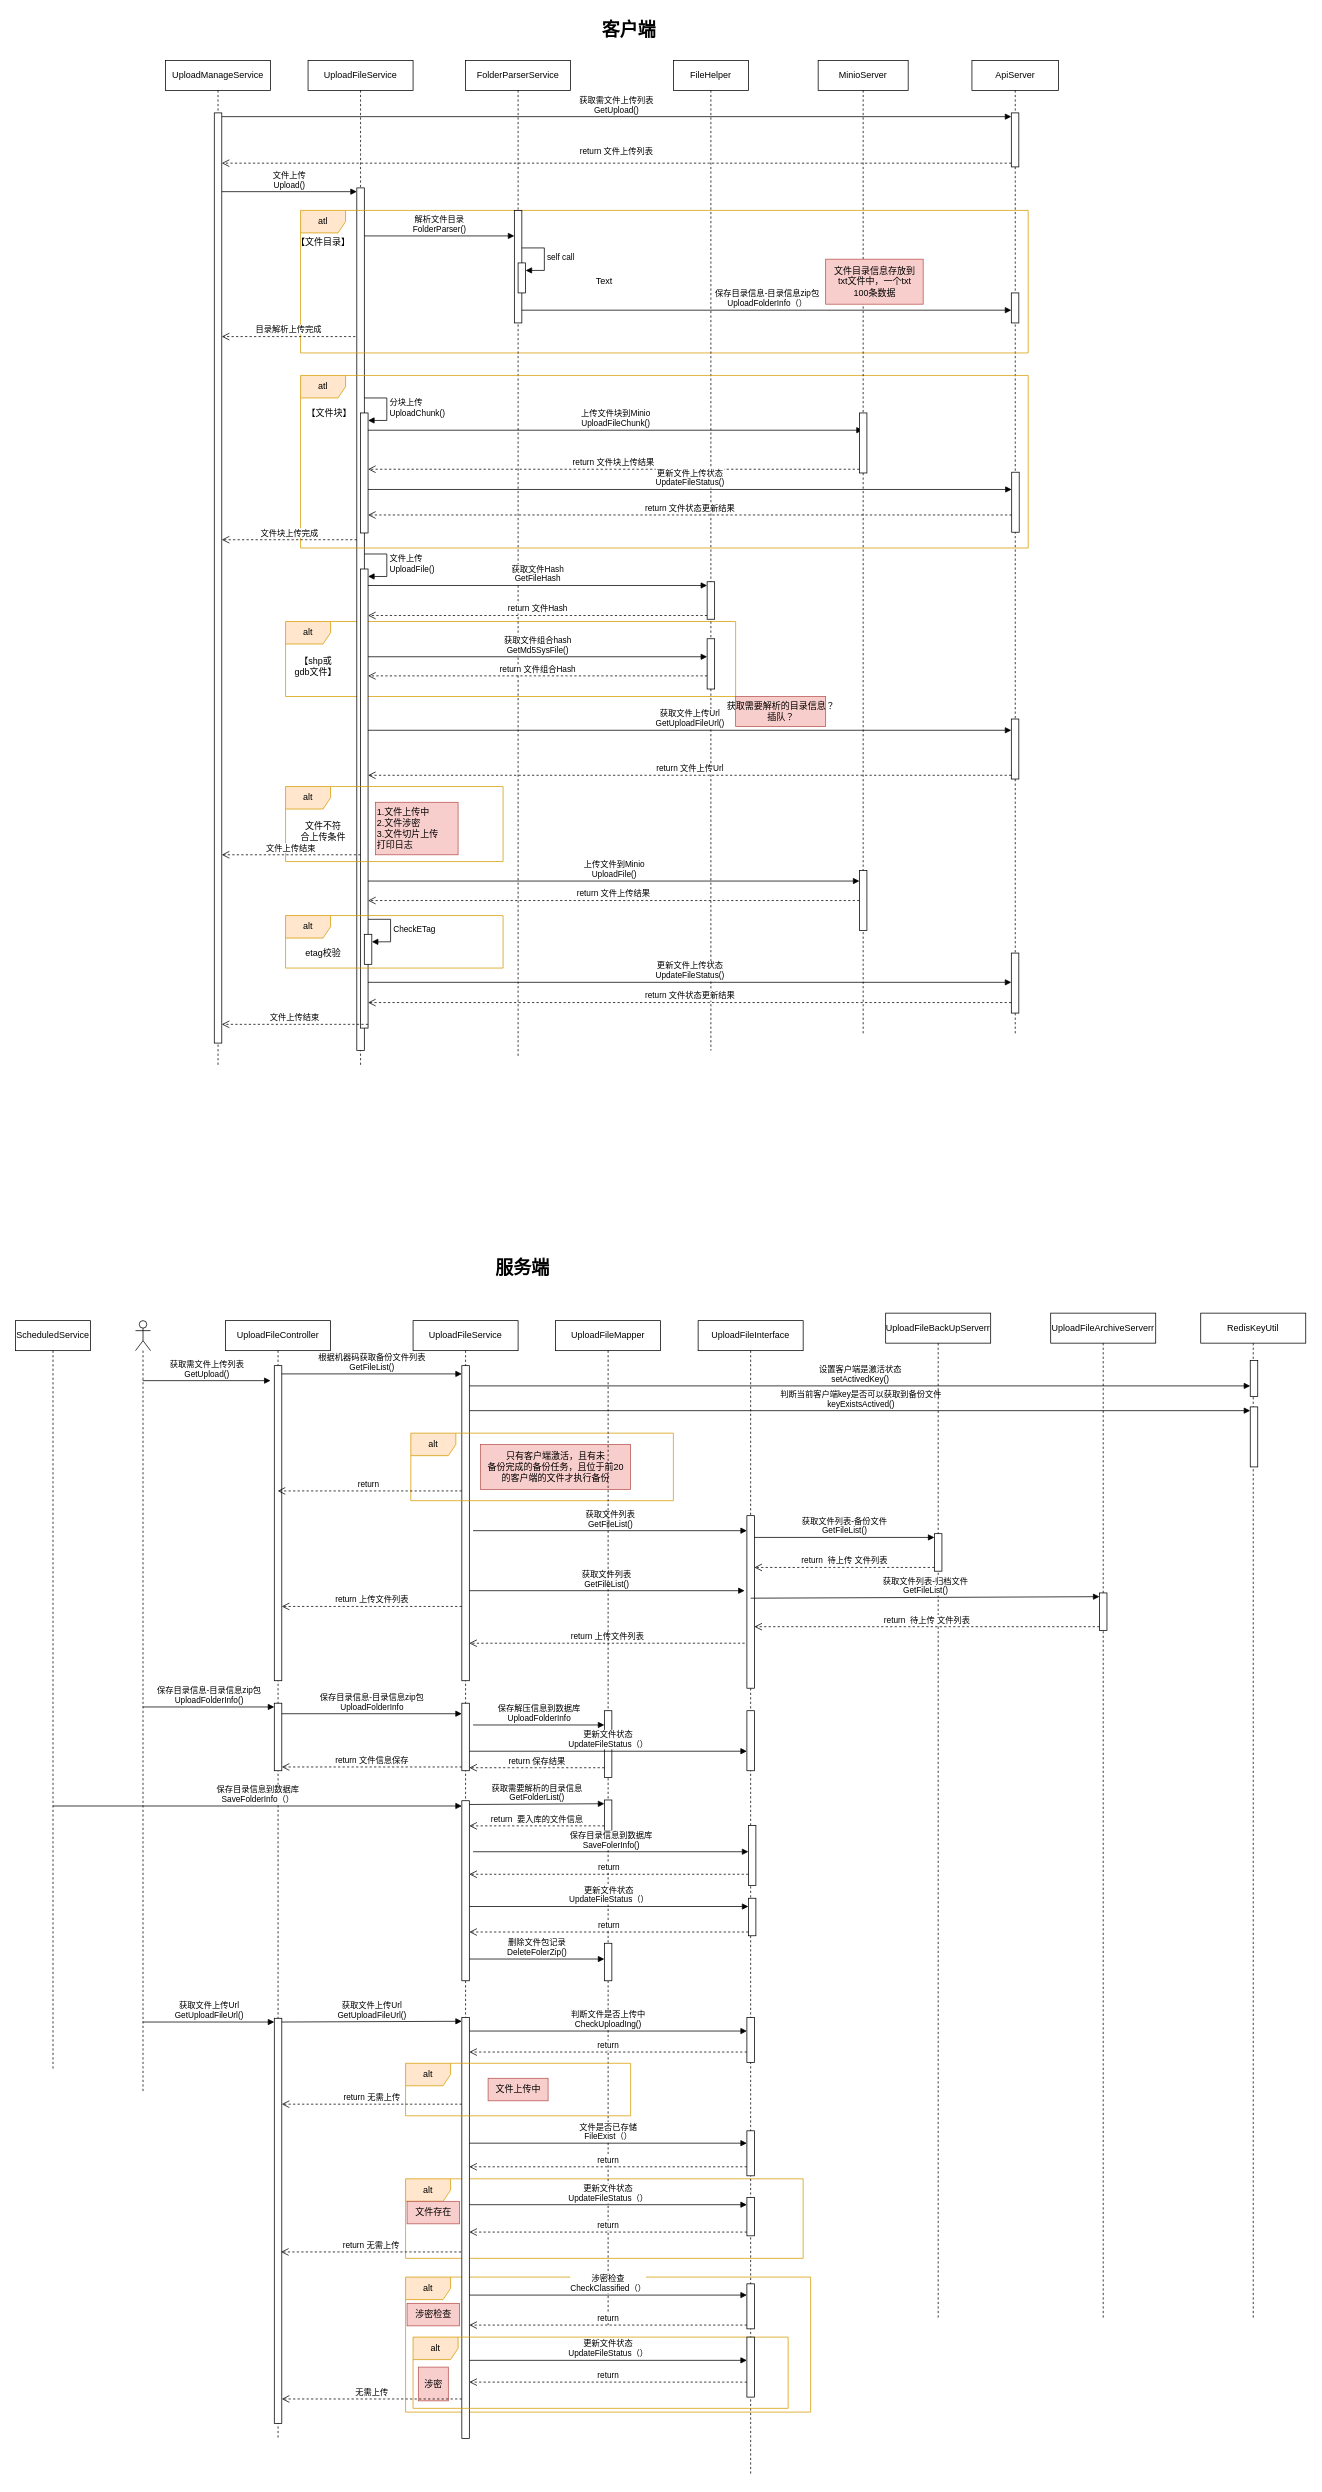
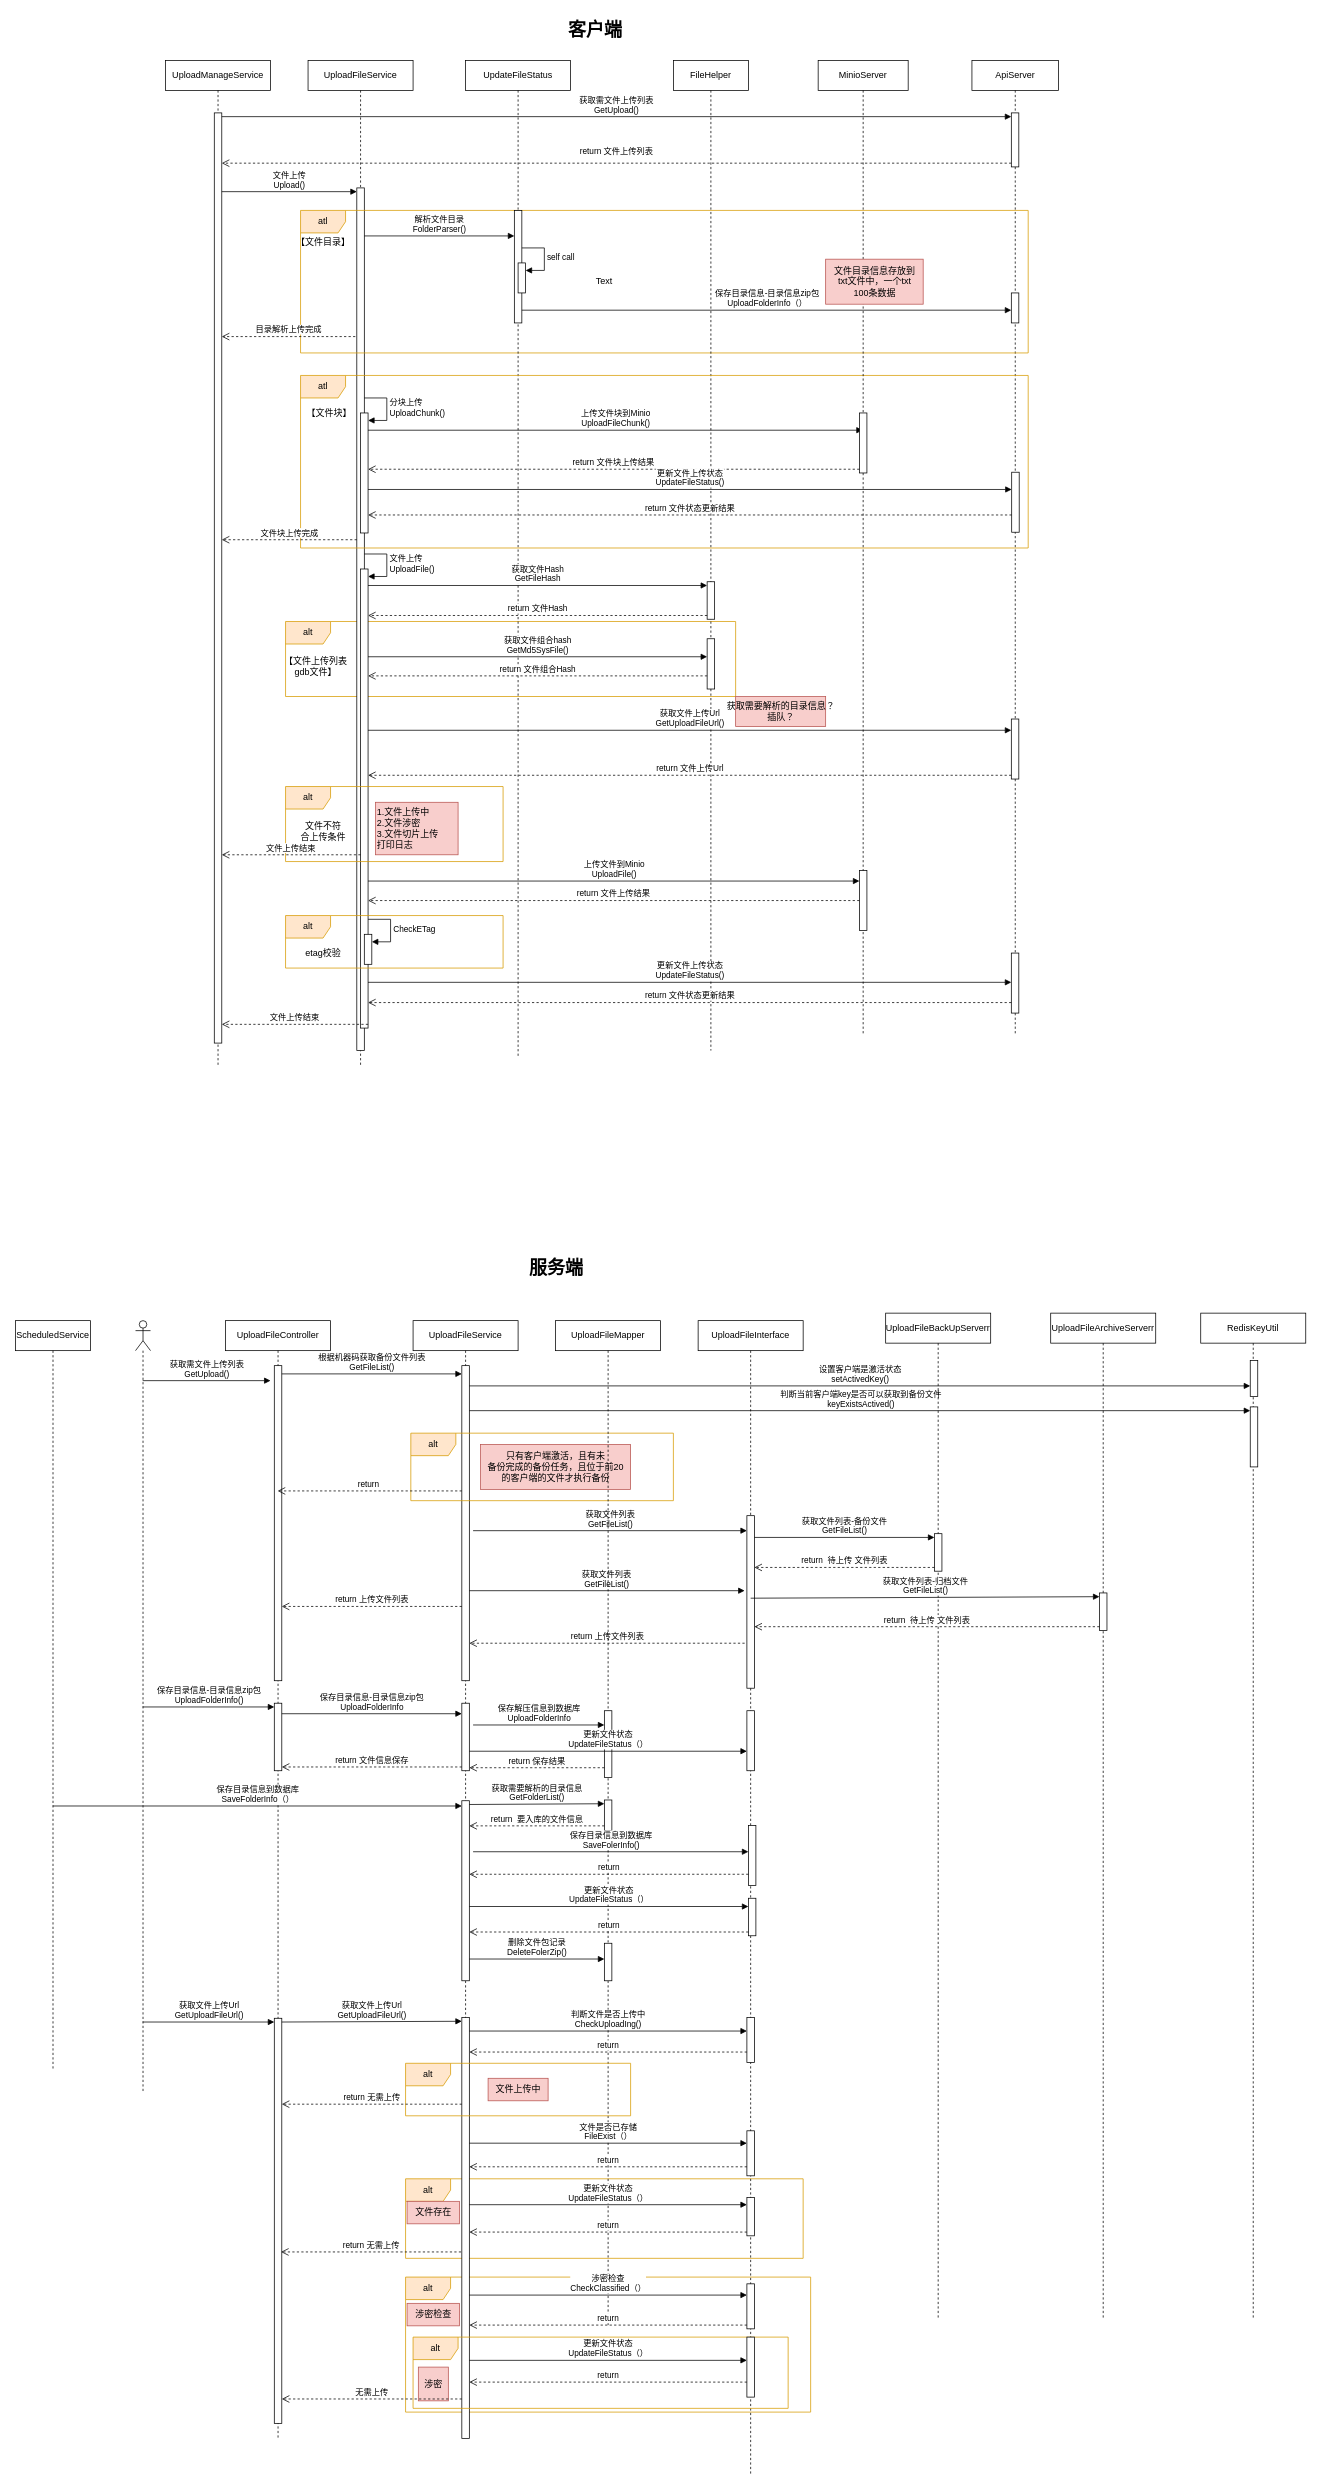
node "客户端": moved (669, 30) -> (636, 30)
node "FolderParserService": label "FolderParserService" -> "UpdateFileStatus"
node "【shp或gdb文件】": label "【shp或gdb文件】" -> "【文件上传列表gdb文件】"
node "服务端": moved (563, 1268) -> (597, 1268)
